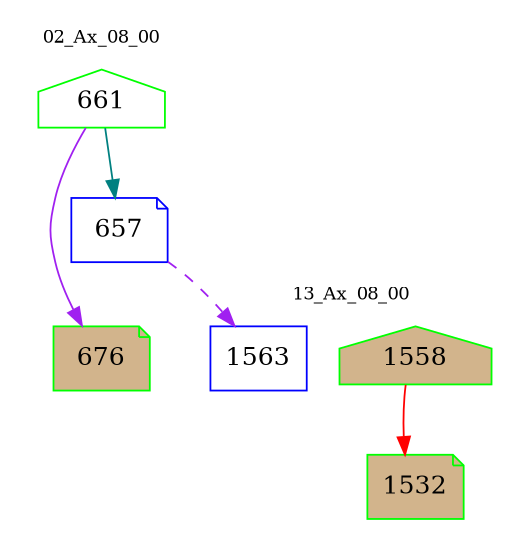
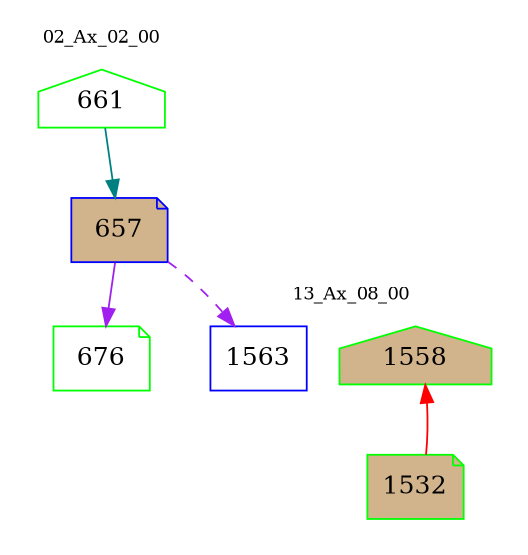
cluster "02_Ax_08_00": label "02_Ax_08_00" -> "02_Ax_02_00"
edge "661" -> "676": now "657" -> "676"
node "657": fillcolor white -> tan
node "676": fillcolor tan -> white
edge "1558" -> "1532": reversed
